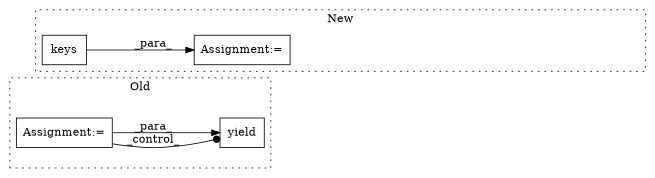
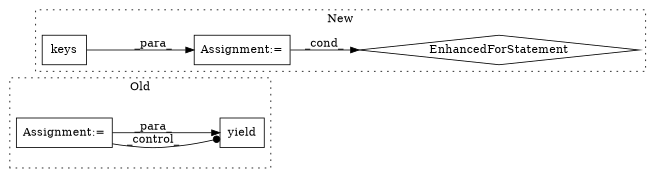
node "EnhancedForStatement": added
